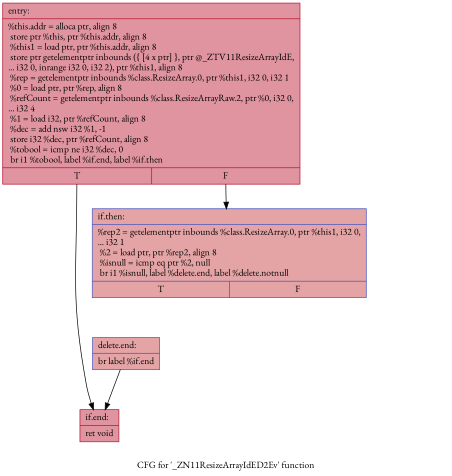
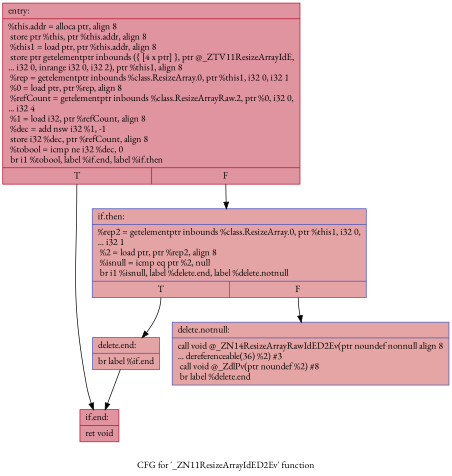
edge "if.then:" -> "delete.end:": added
node "delete.notnull:": added
